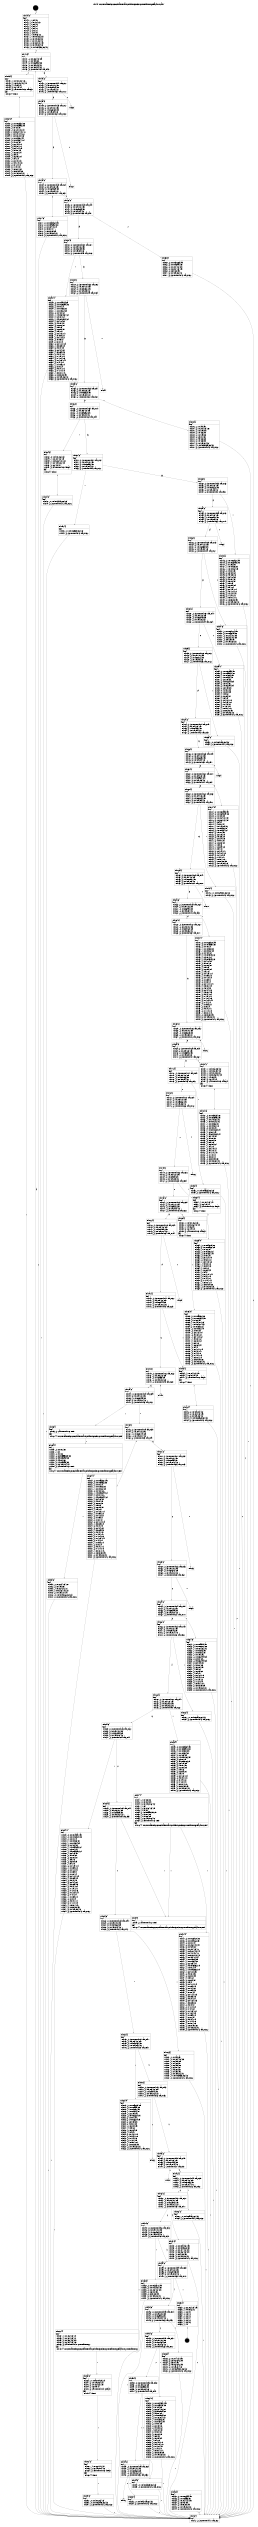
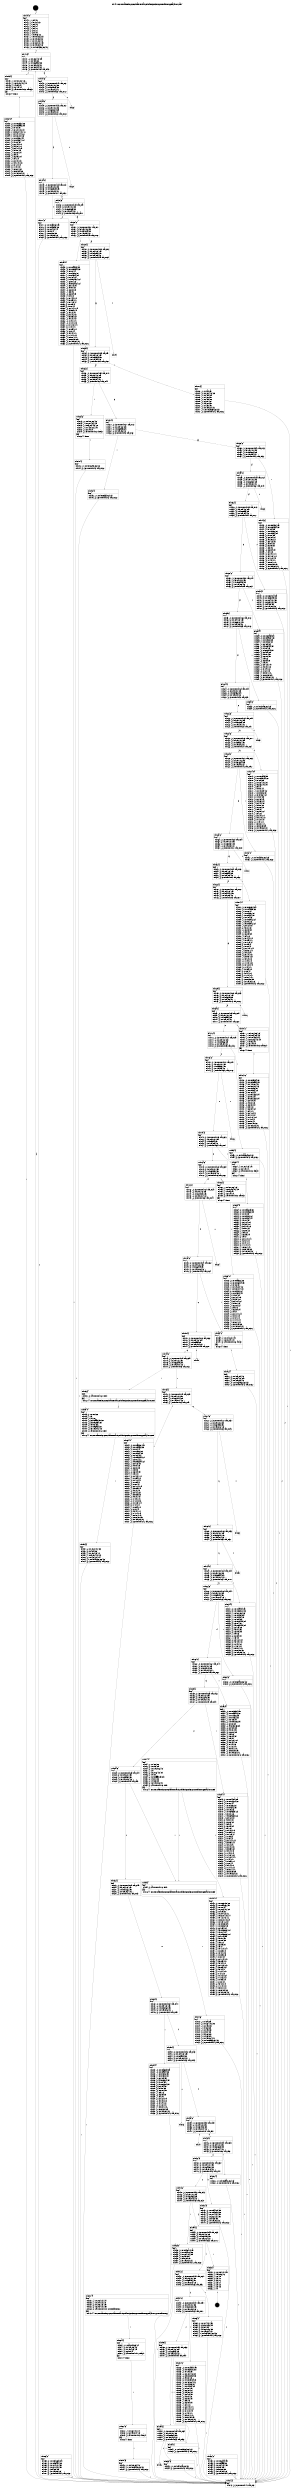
edge "0x4014e6 [28]" -> "0x401e5e [30]": now "0x4014e6 [28]" -> "0x402171 [30]"
